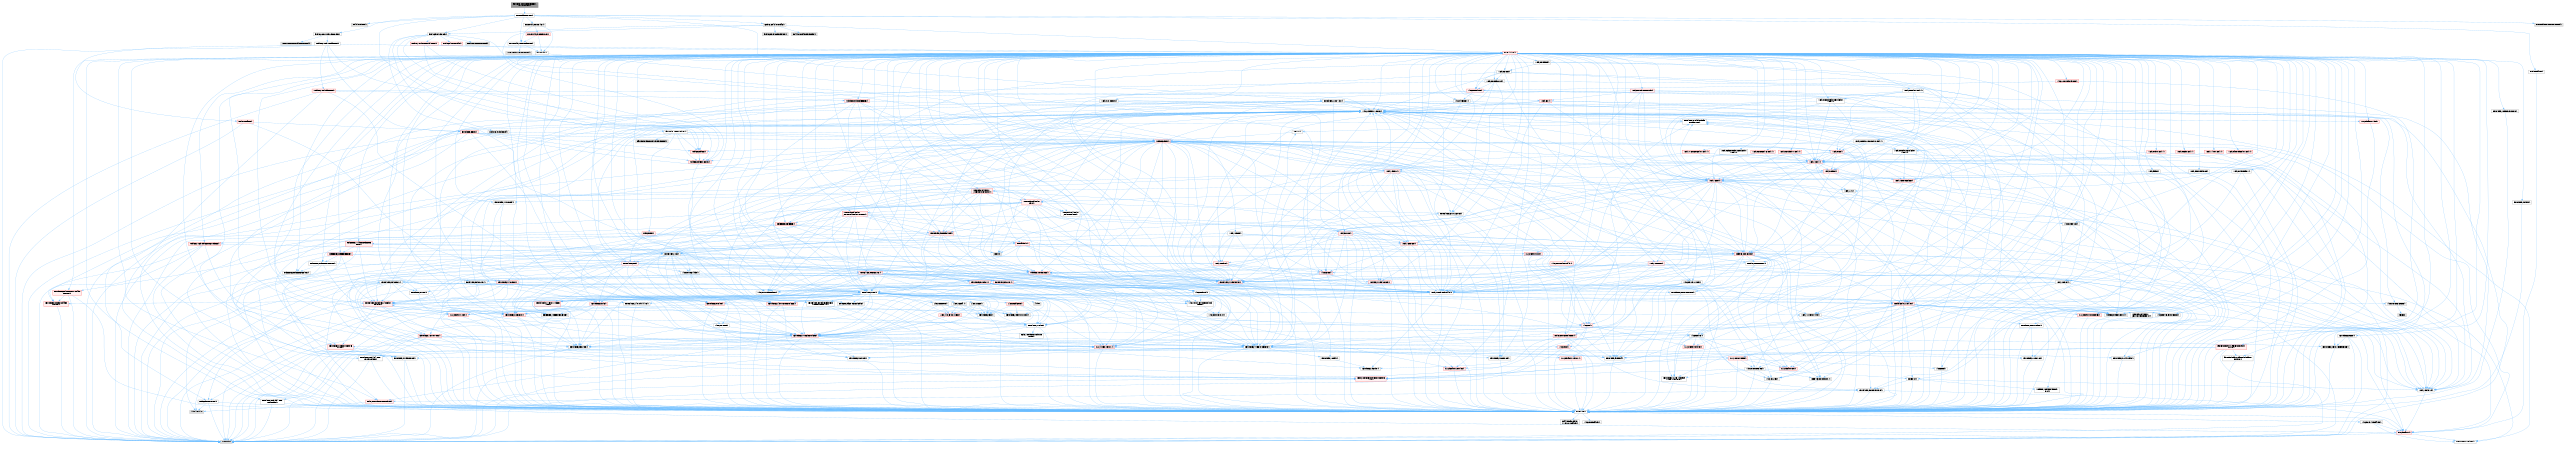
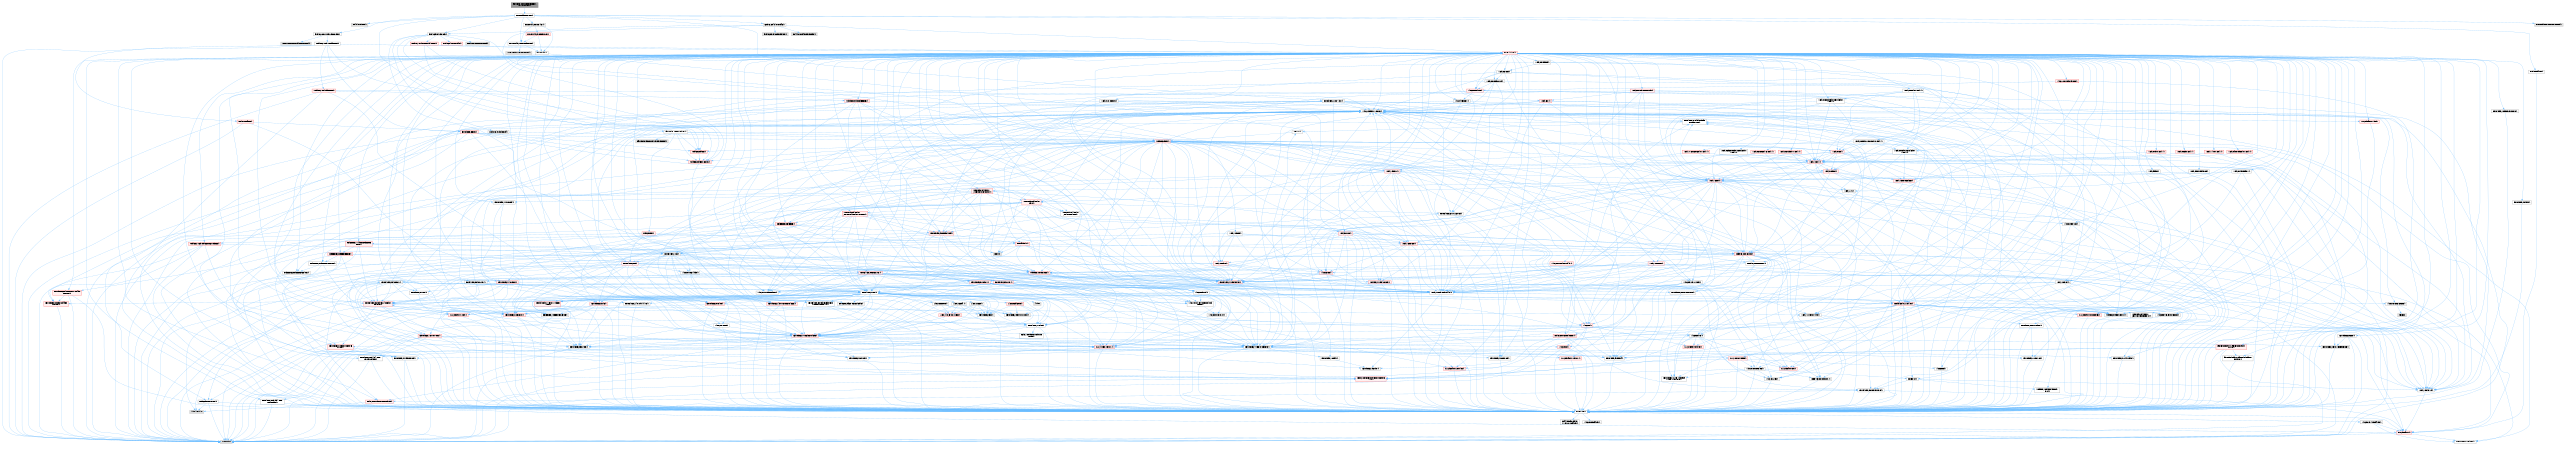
node "HAL/PlatformTLS.h": removed
